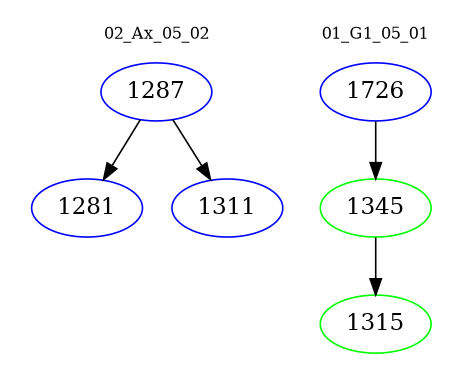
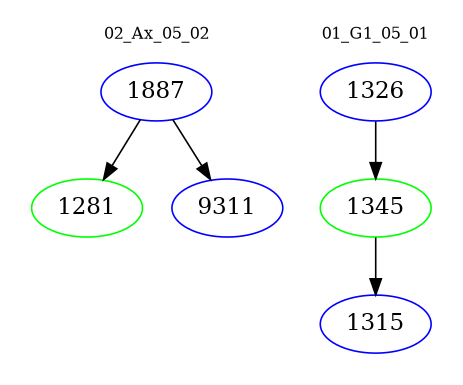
node "1287": label "1287" -> "1887"
node "1726": label "1726" -> "1326"
node "1281": color blue -> green
node "1311": label "1311" -> "9311"
node "1315": color green -> blue
